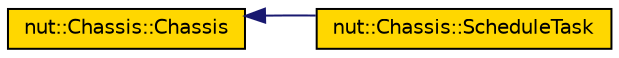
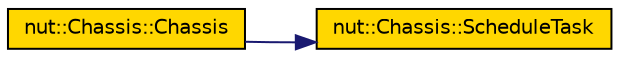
edge "nut::Chassis::ScheduleTask" -> "nut::Chassis::Chassis": reversed
